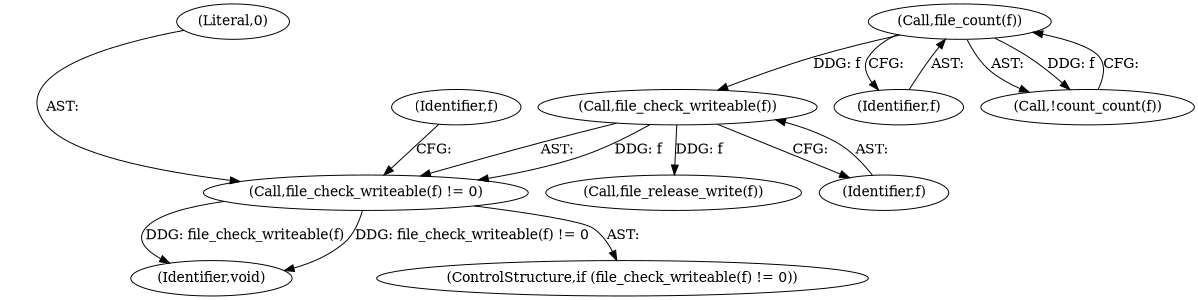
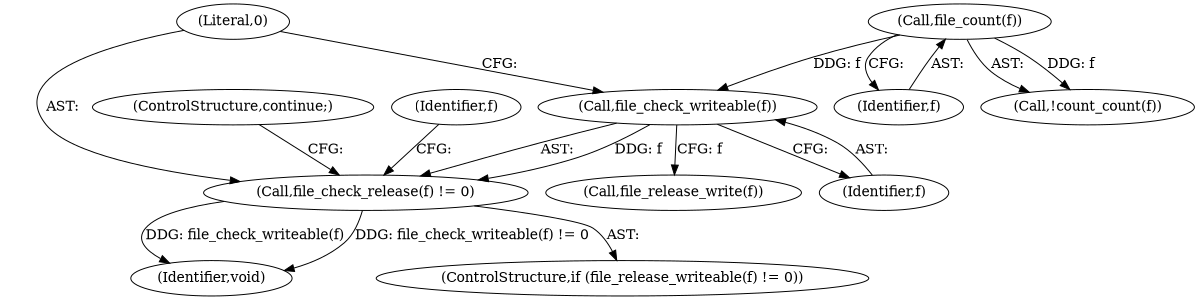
edge "(Call,!count_count(f))" -> "(Call,file_count(f))": removed, label "CFG:"
edge "(Literal,0)" -> "(Call,file_check_writeable(f))": added, label "CFG:"
node "(ControlStructure,continue;)": added
edge "(Call,file_check_writeable(f))" -> "(Call,file_release_write(f))": label "DDG: f" -> "CFG: f"
node "(Call,file_check_writeable(f) != 0)": label "(Call,file_check_writeable(f) != 0)" -> "(Call,file_check_release(f) != 0)"
node "(ControlStructure,if (file_check_writeable(f) != 0))": label "(ControlStructure,if (file_check_writeable(f) != 0))" -> "(ControlStructure,if (file_release_writeable(f) != 0))"
